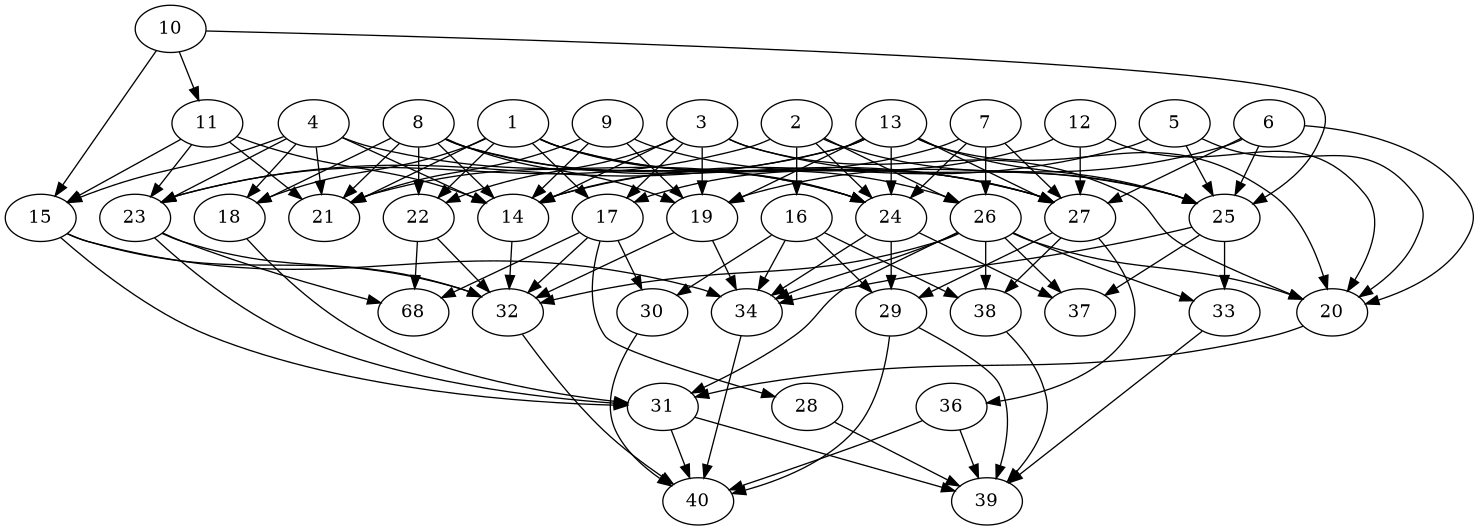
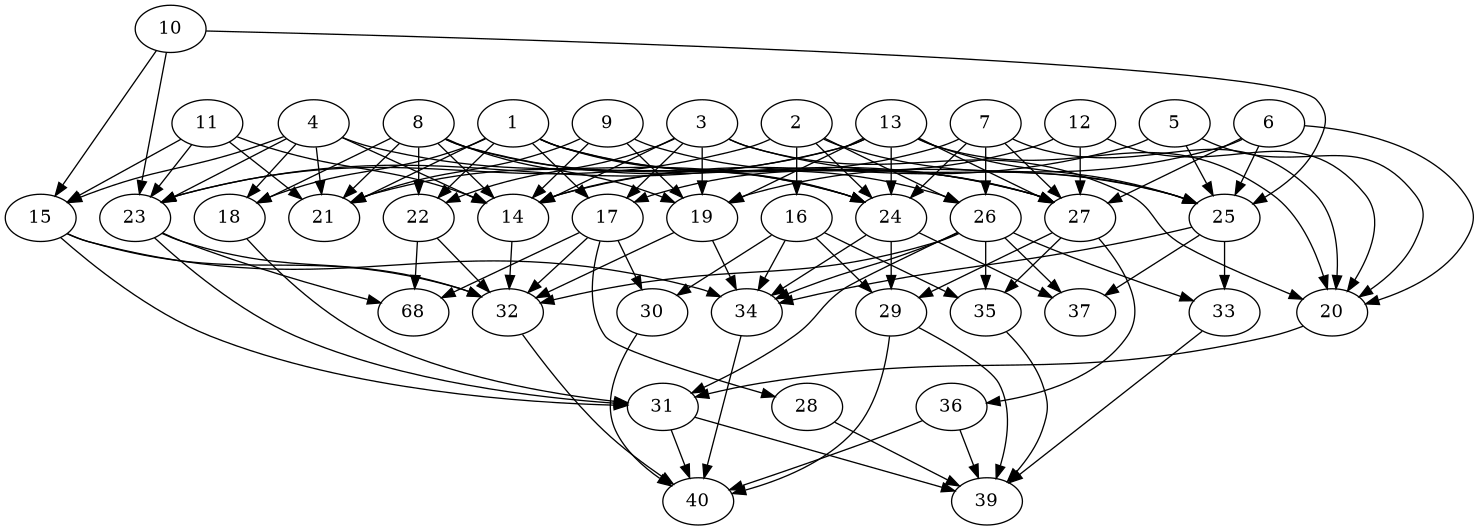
edge "10" -> "11": now "10" -> "23"
edge "26" -> "20": now "7" -> "20"
node "38": label "38" -> "35"
